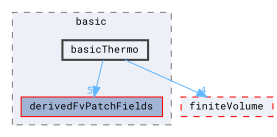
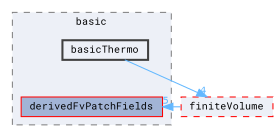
edge "basicThermo" -> "derivedFvPatchFields": now "finiteVolume" -> "derivedFvPatchFields"
